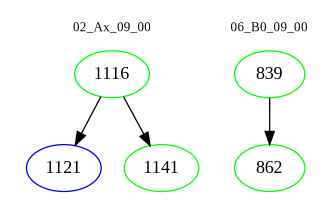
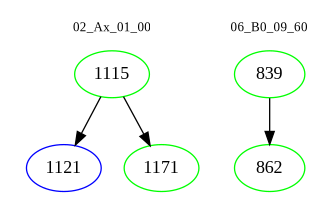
cluster "02_Ax_09_00": label "02_Ax_09_00" -> "02_Ax_01_00"
cluster "06_B0_09_00": label "06_B0_09_00" -> "06_B0_09_60"
node "1116": label "1116" -> "1115"
node "1141": label "1141" -> "1171"
